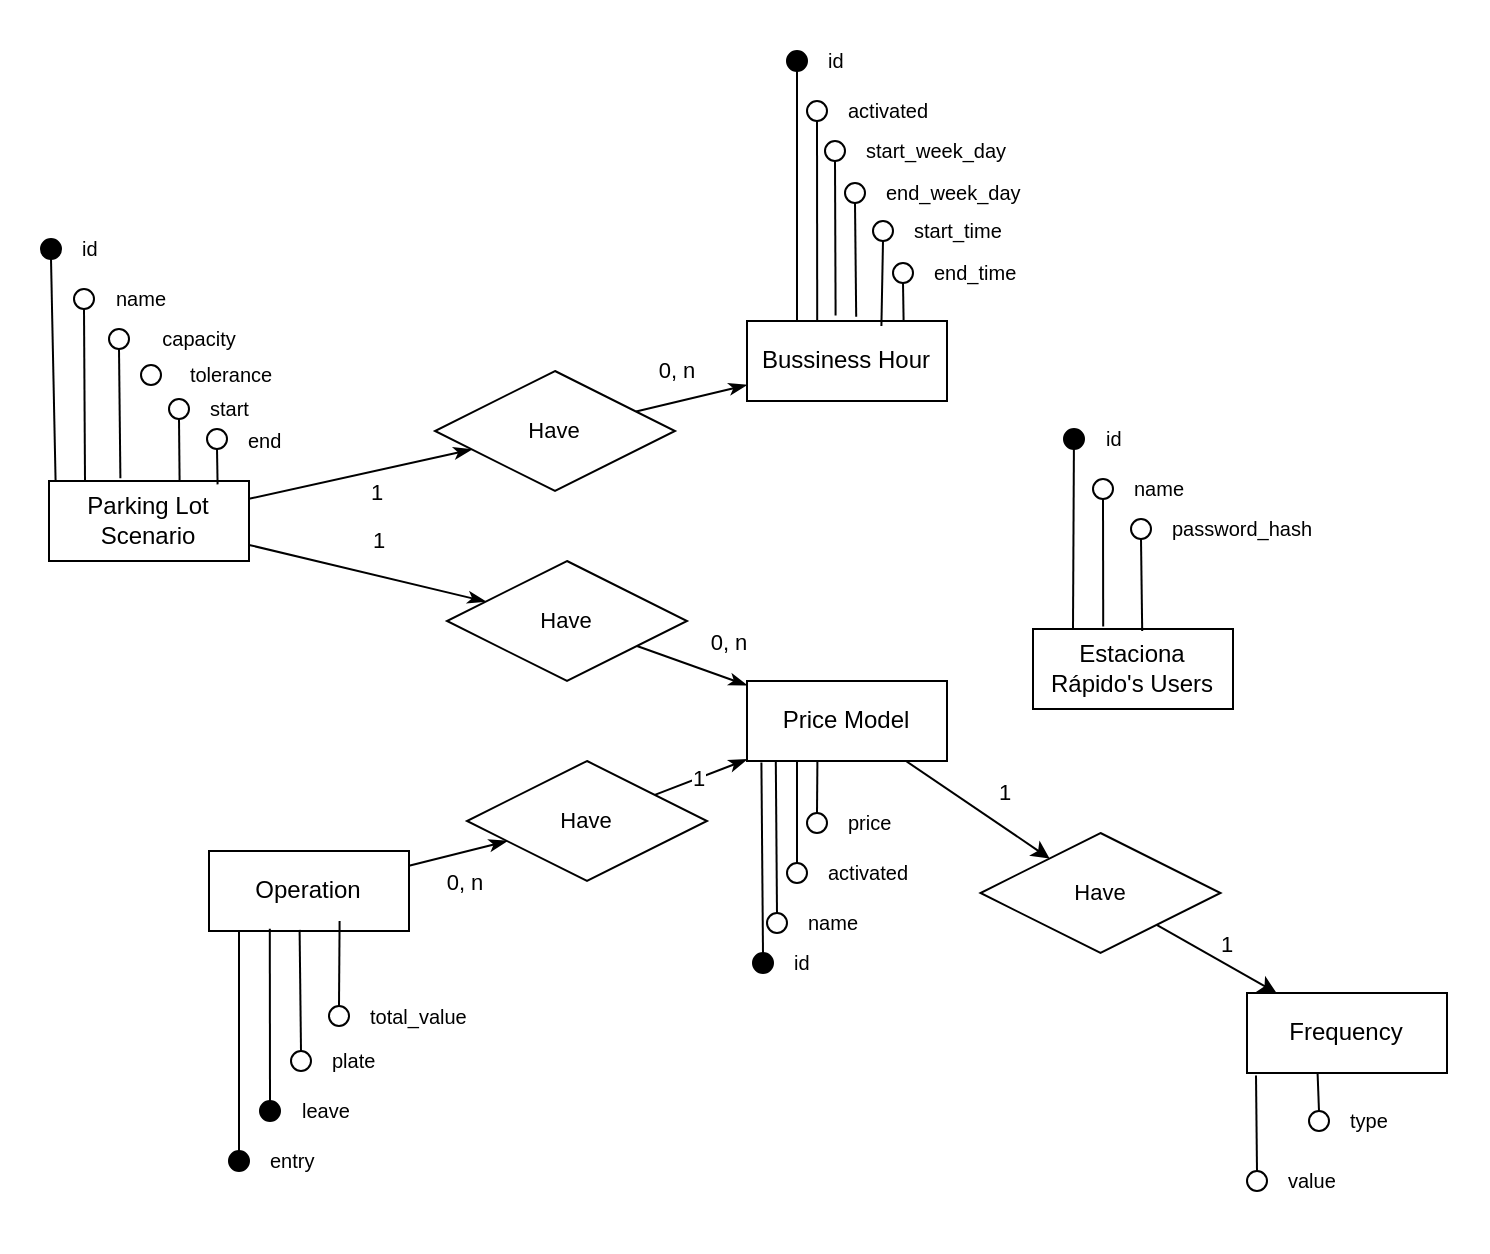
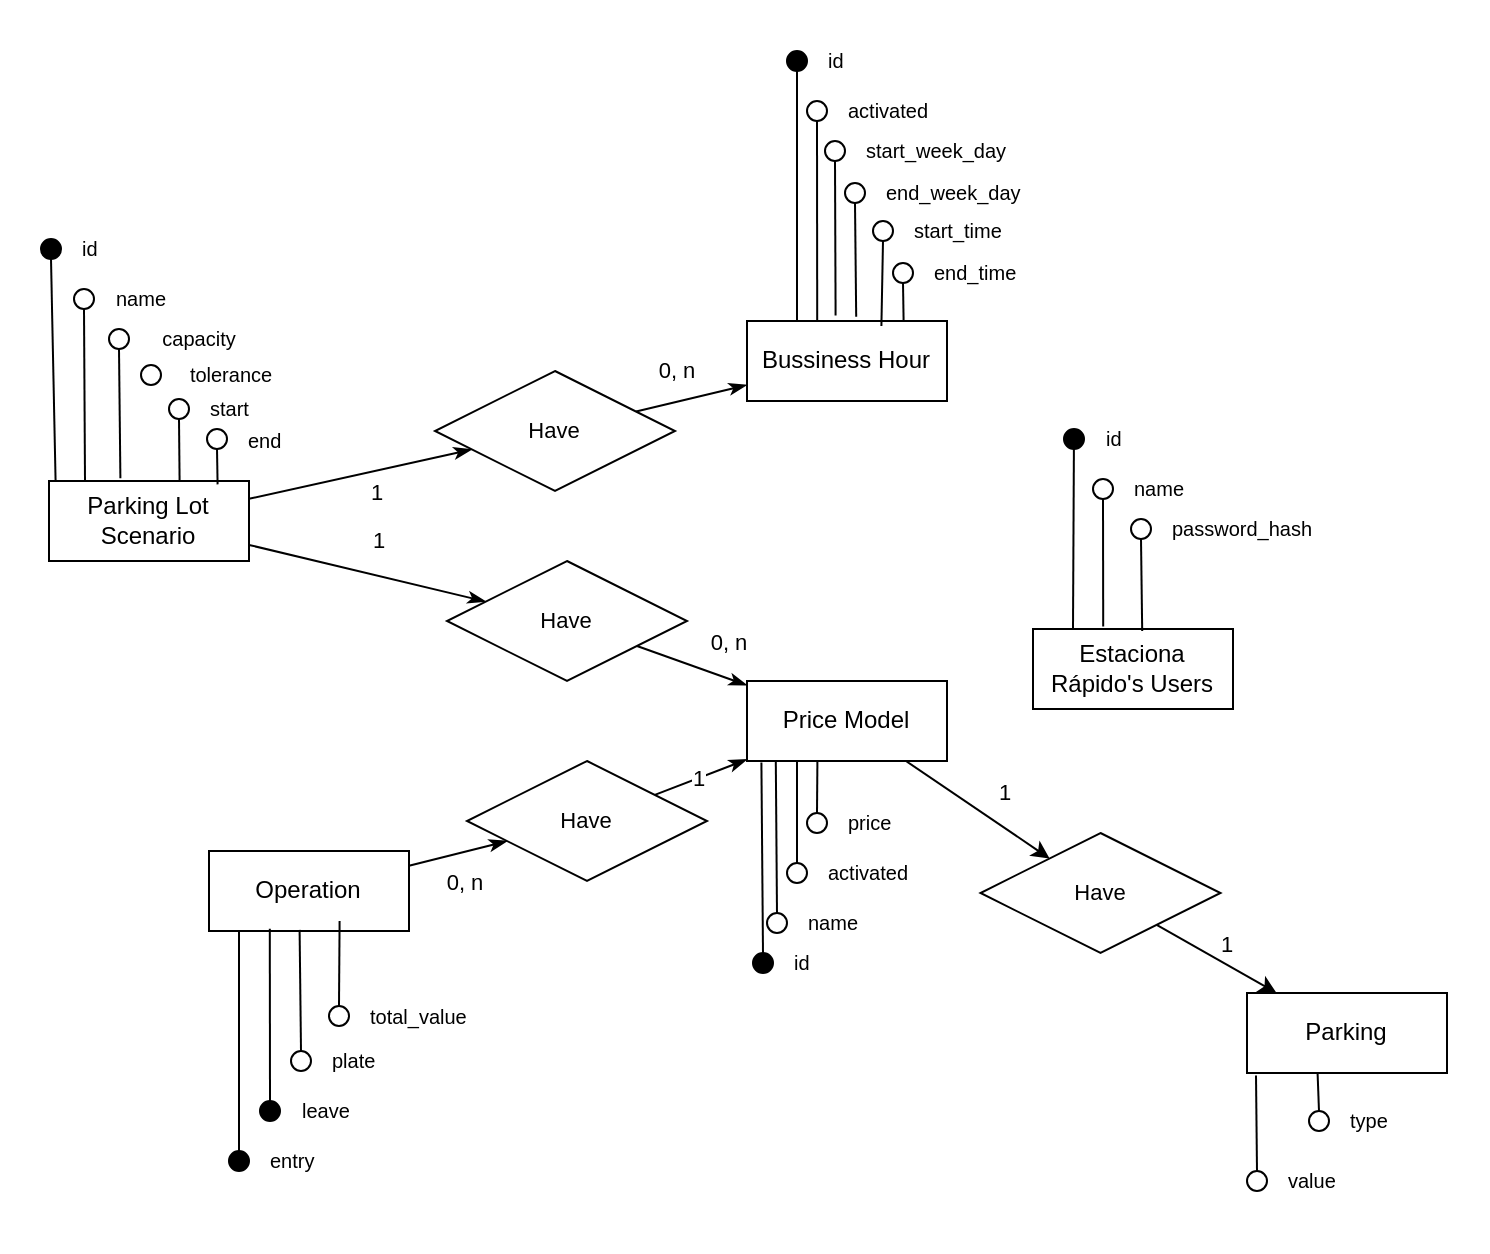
node "Frequency": label "Frequency" -> "Parking"
